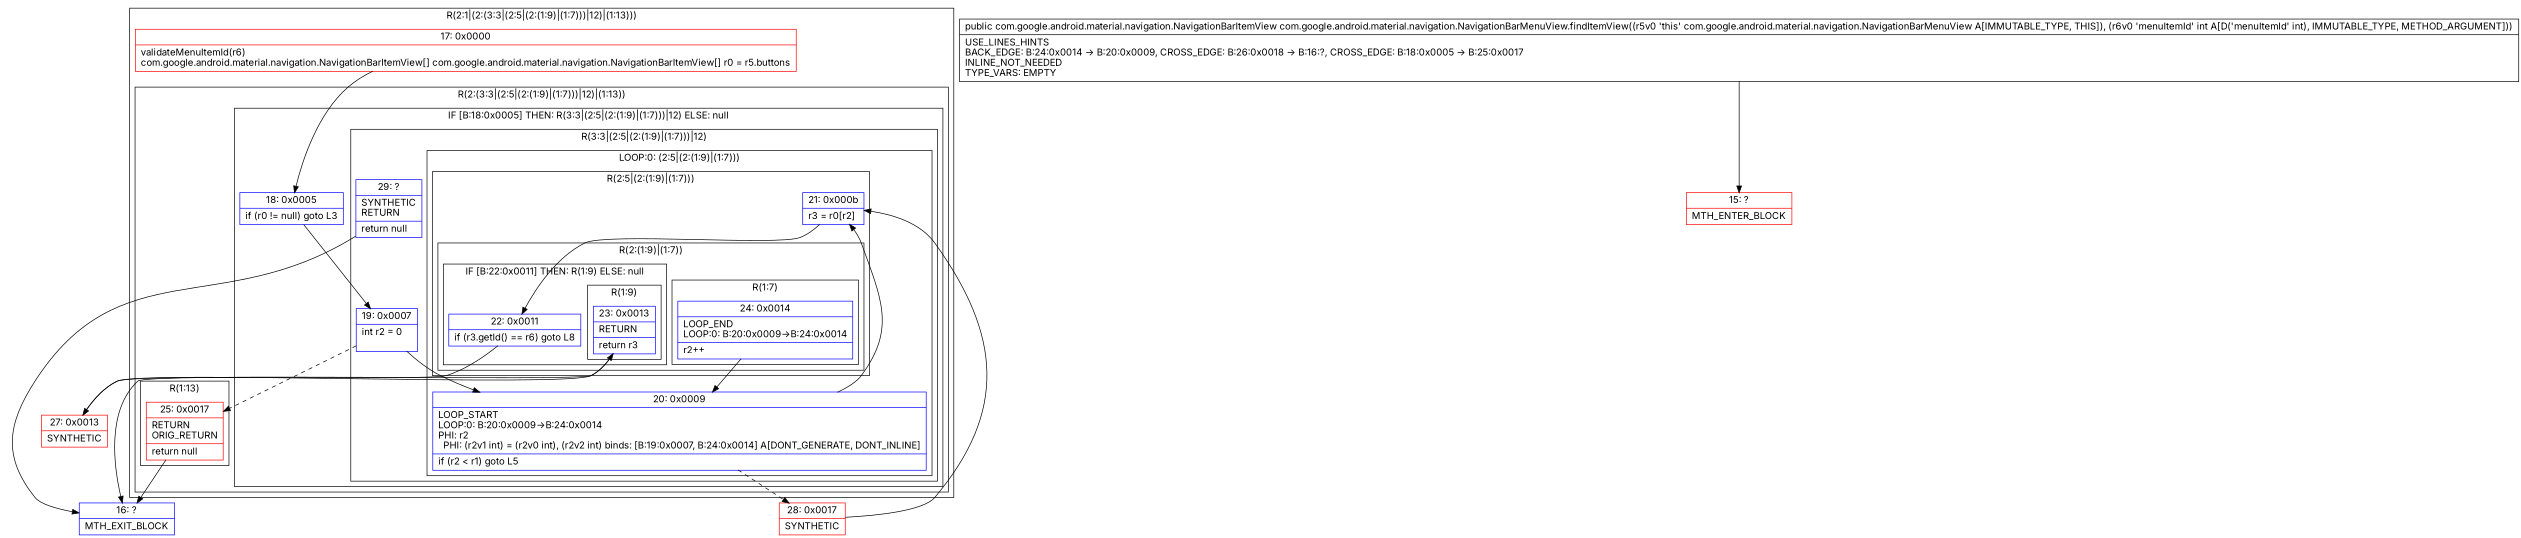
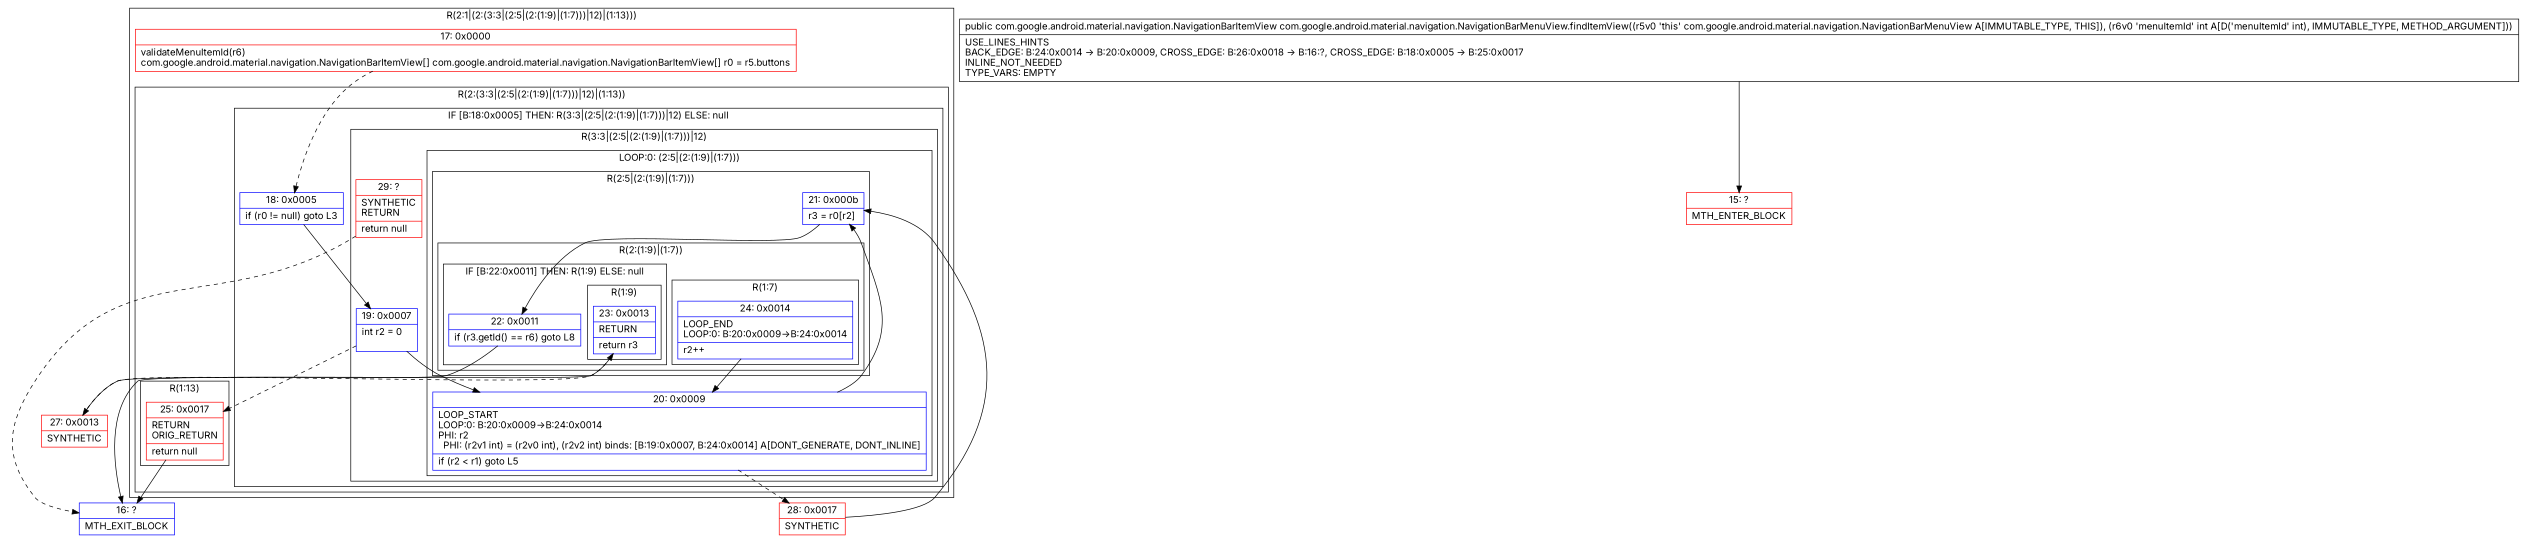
edge "17: 0x0000" -> "18: 0x0005": style solid -> dashed
node "29: ?": color blue -> red
edge "29: ?" -> "16: ?": style solid -> dashed
edge "27: 0x0013" -> "23: 0x0013": style solid -> dashed
